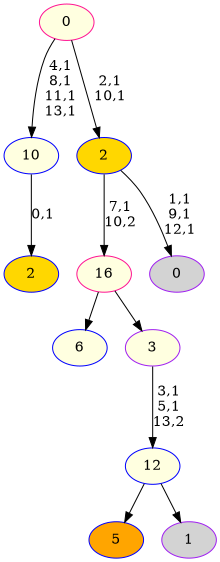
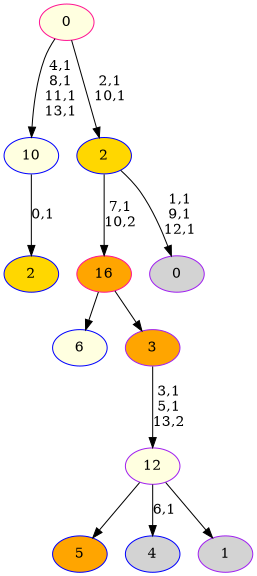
node "16": fillcolor lightyellow -> orange
node "3": fillcolor lightyellow -> orange
node "12": color blue -> purple
node "4": added
